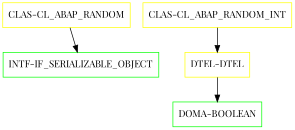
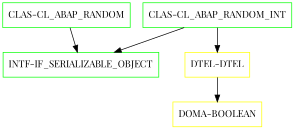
node "CLAS-CL_ABAP_RANDOM": color yellow -> green
node "CLAS-CL_ABAP_RANDOM_INT": color yellow -> green
edge "CLAS-CL_ABAP_RANDOM_INT" -> "INTF-IF_SERIALIZABLE_OBJECT": added
node "DOMA-BOOLEAN": color green -> yellow
